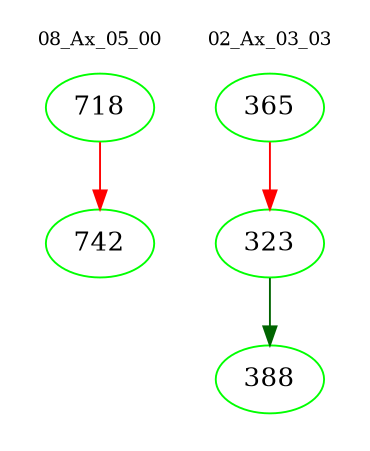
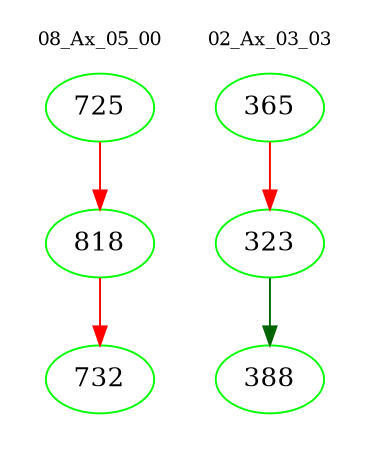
node "718": label "718" -> "818"
node "725": added
node "742": label "742" -> "732"
